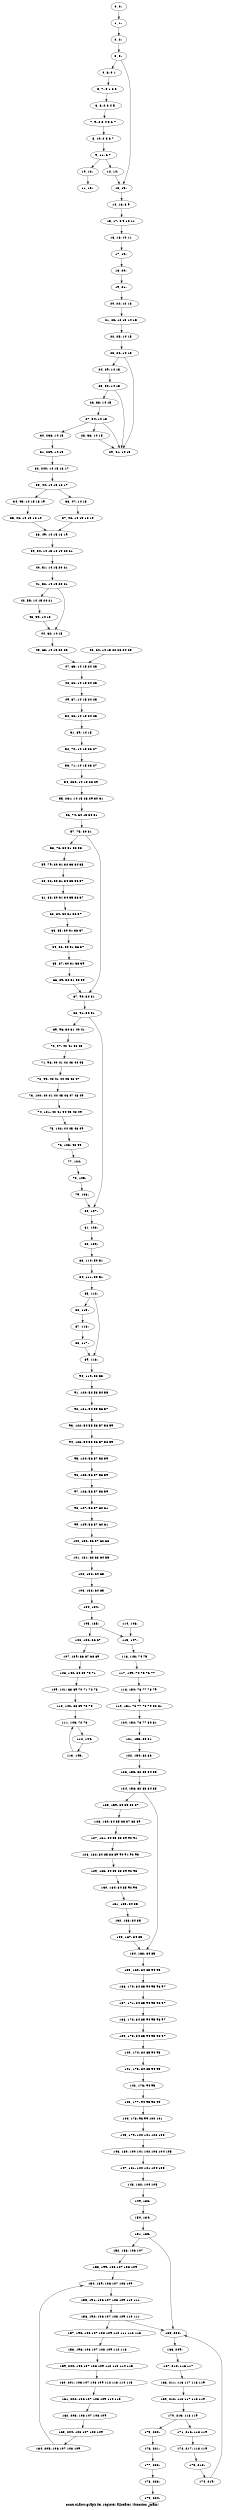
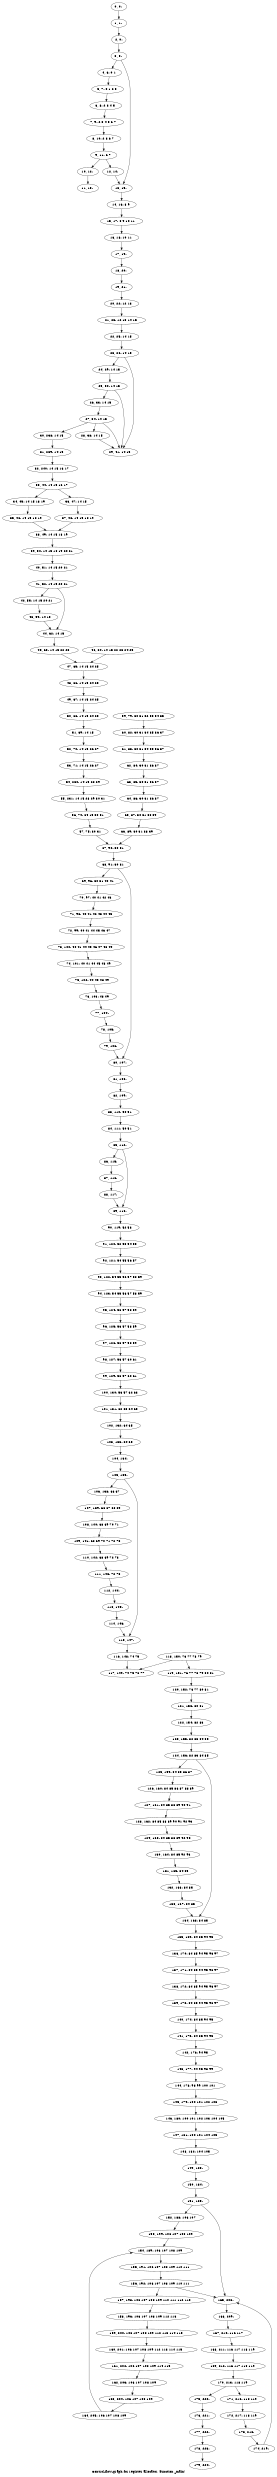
node "2, 2:": label "2, 2:" -> "2, 0:"
node "58, 78: 30 31 32 33": removed
edge "117, 149: 74 75 76 77" -> "118, 150: 76 77 78 79": reversed
edge "113, 145:" -> "111, 143: 72 73": now "113, 145:" -> "114, 146:"
